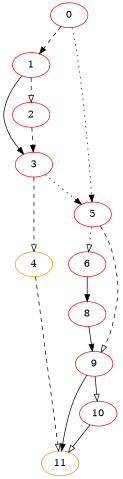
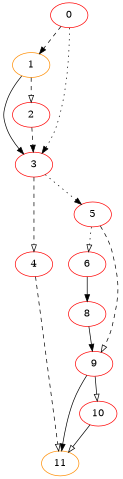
node "1": color red -> darkorange
edge "0" -> "5": now "0" -> "3"
node "4": color darkorange -> red
